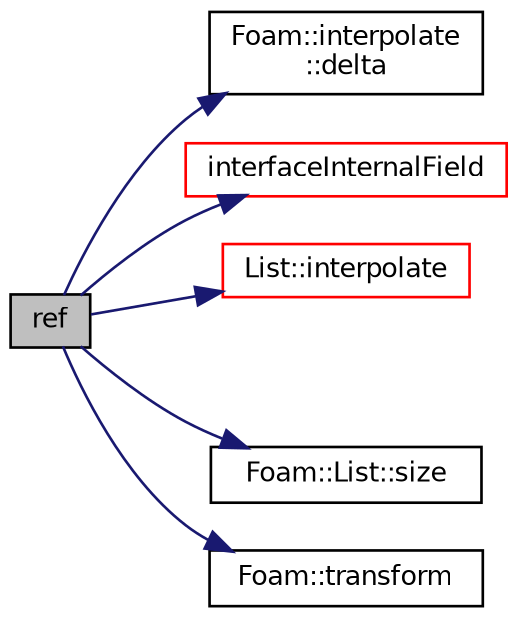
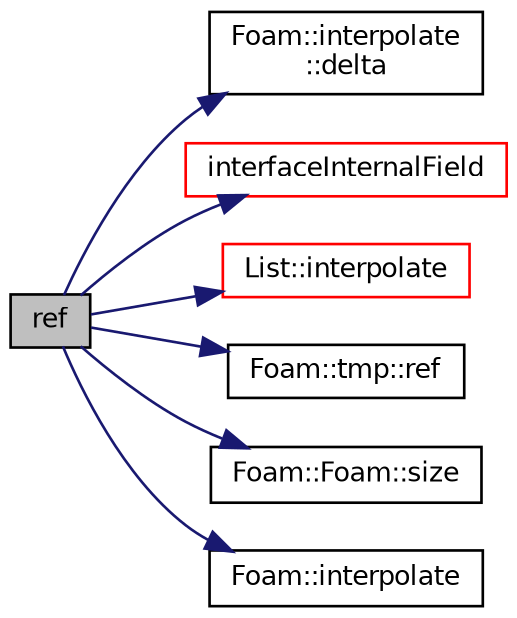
node "Foam::tmp::ref": added
node "Foam::List::size": label "Foam::List::size" -> "Foam::Foam::size"
node "Foam::transform": label "Foam::transform" -> "Foam::interpolate"
